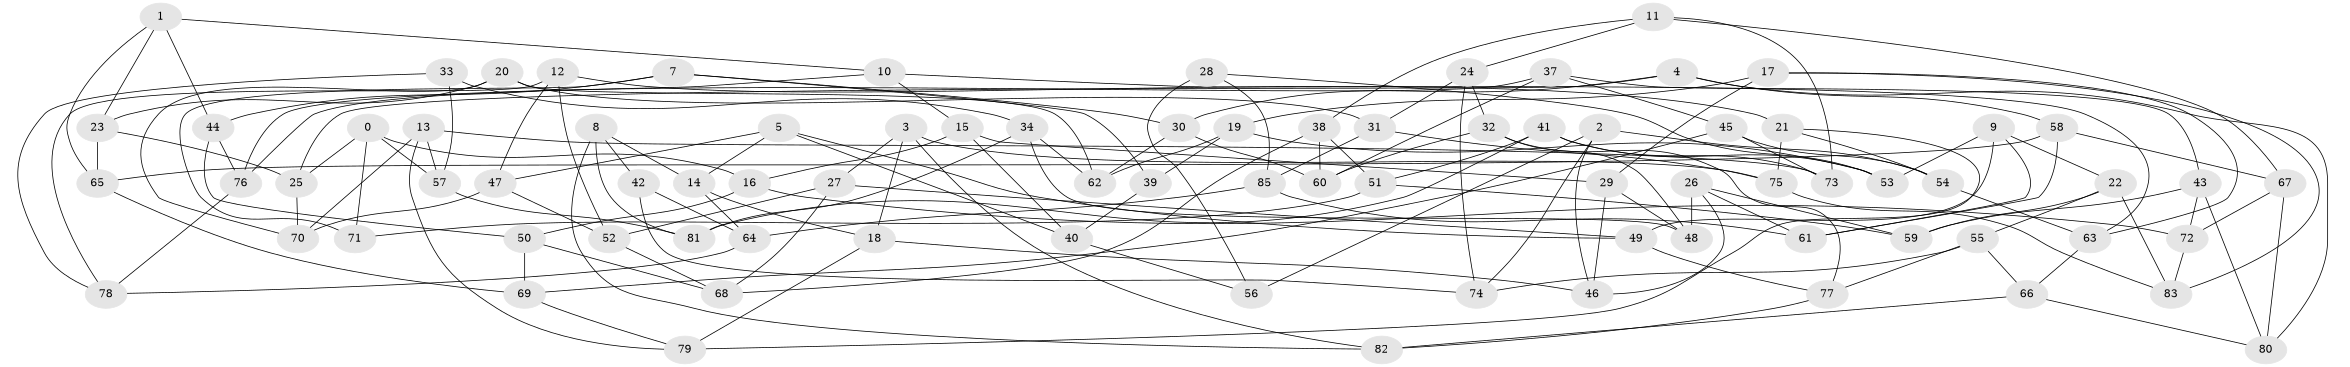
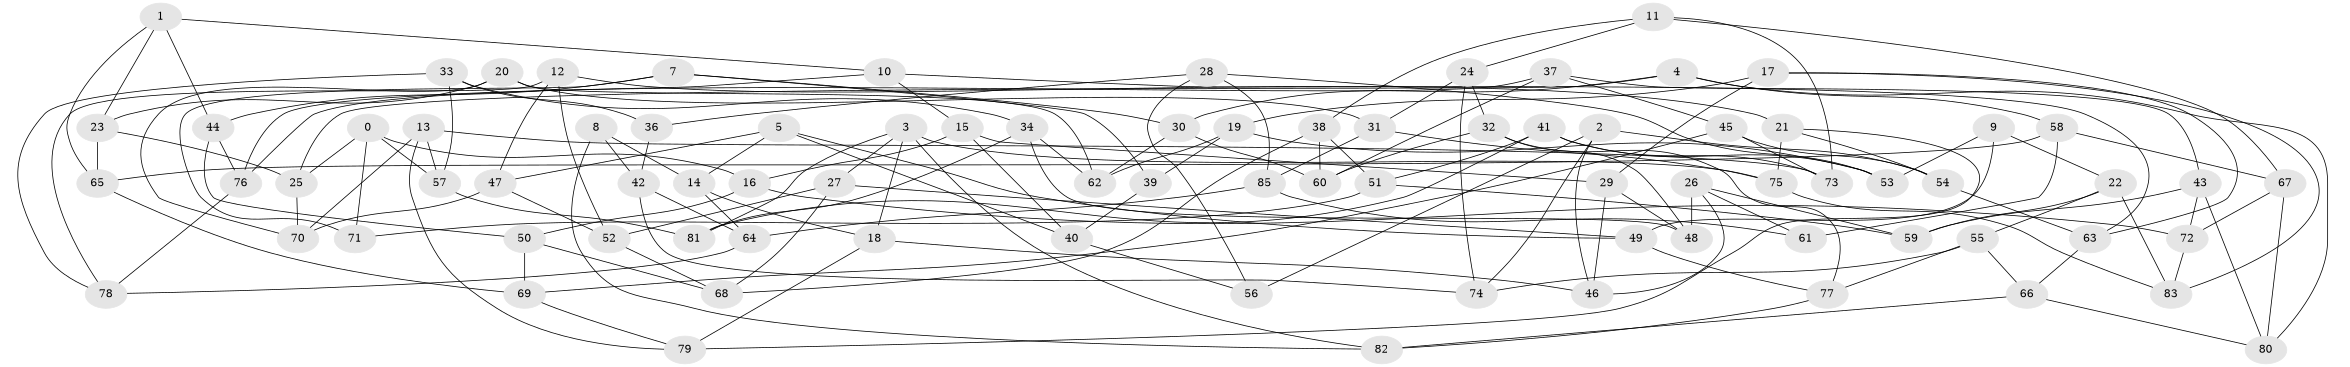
node "36": added
edge "8" -- "81": now "3" -- "81"
edge "9" -- "61": removed
